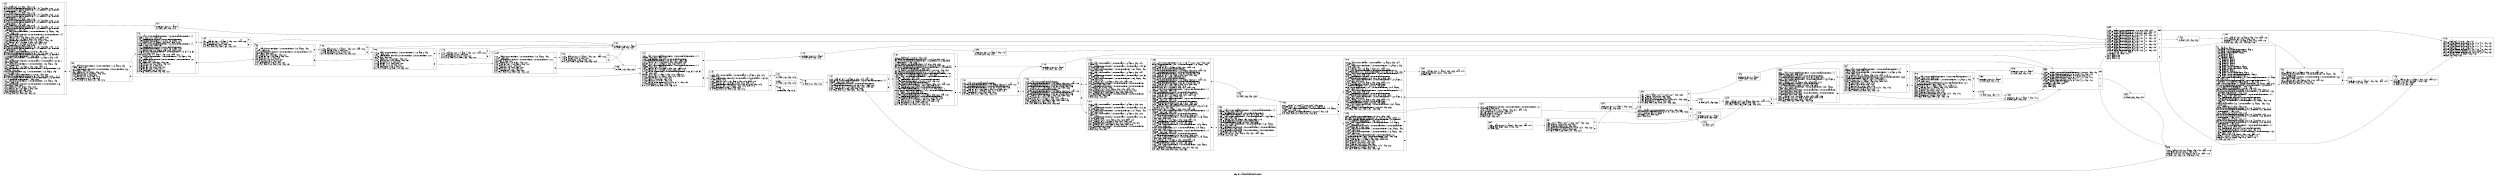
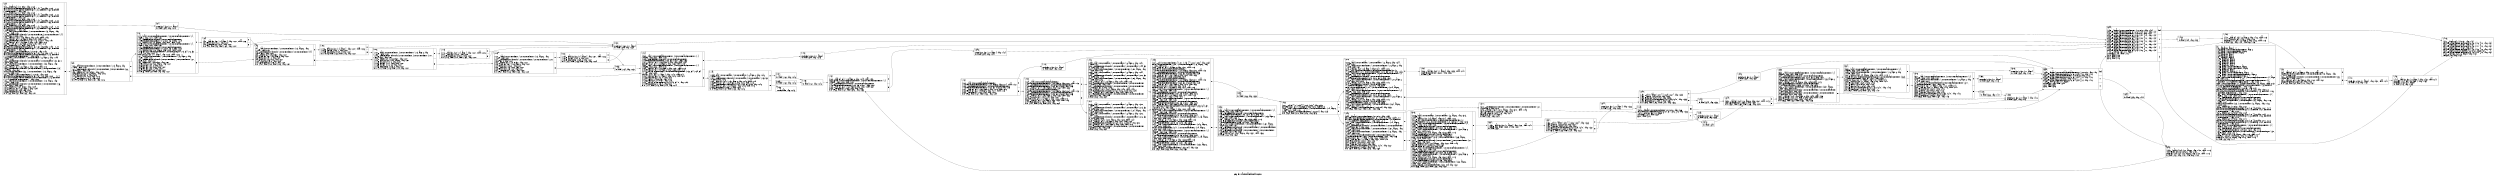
node "%167:": removed
node "%315:": added
